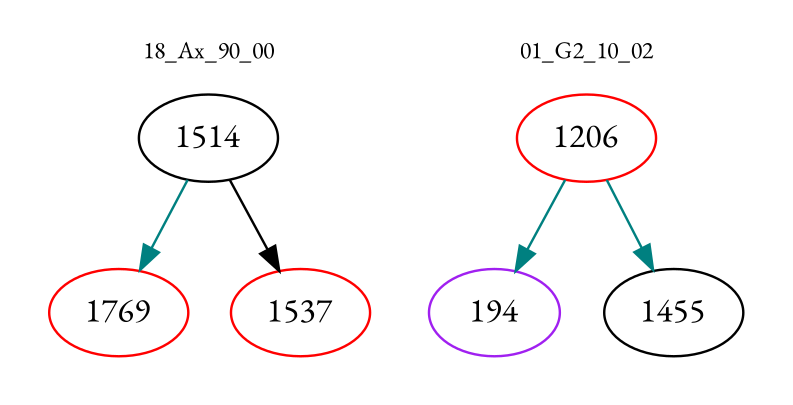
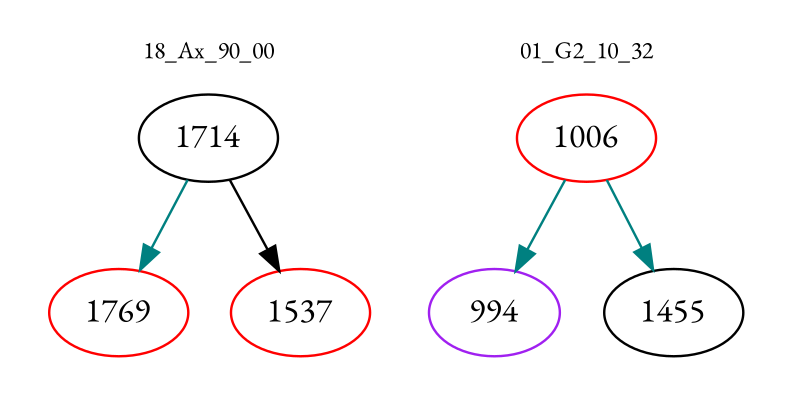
cluster "01_G2_10_02": label "01_G2_10_02" -> "01_G2_10_32"
node "1514": label "1514" -> "1714"
node "1206": label "1206" -> "1006"
node "194": label "194" -> "994"
